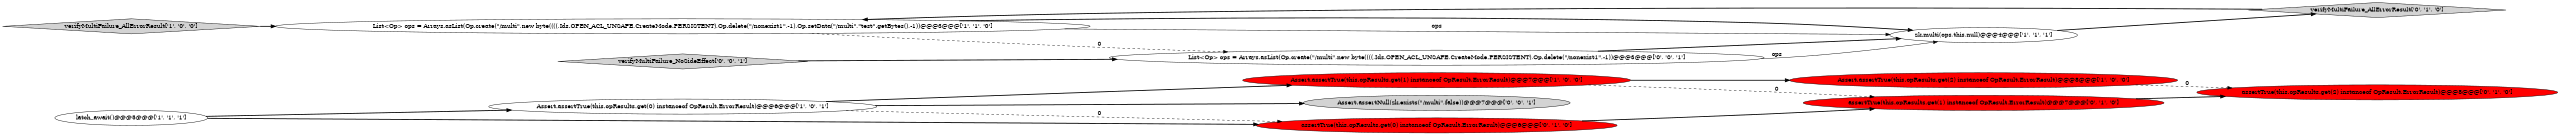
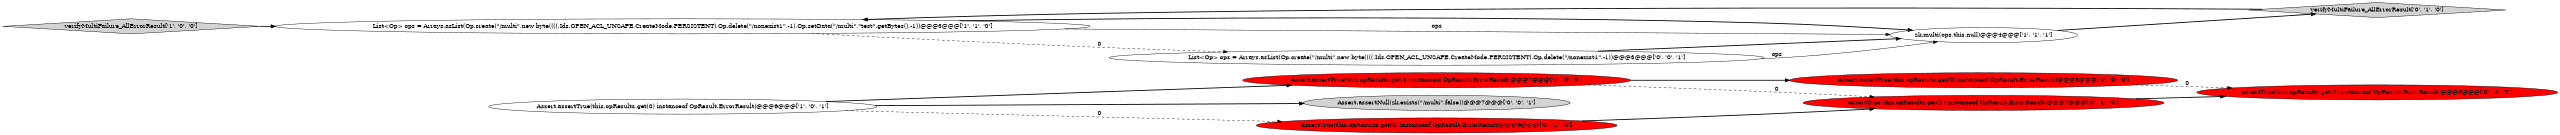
node "verifyMultiFailure_NoSideEffect['0', '0', '1']": removed
node "latch_await()@@@5@@@['1', '1', '1']": removed
